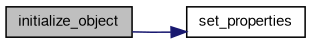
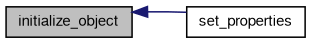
edge "initialize_object" -> "set_properties": reversed
